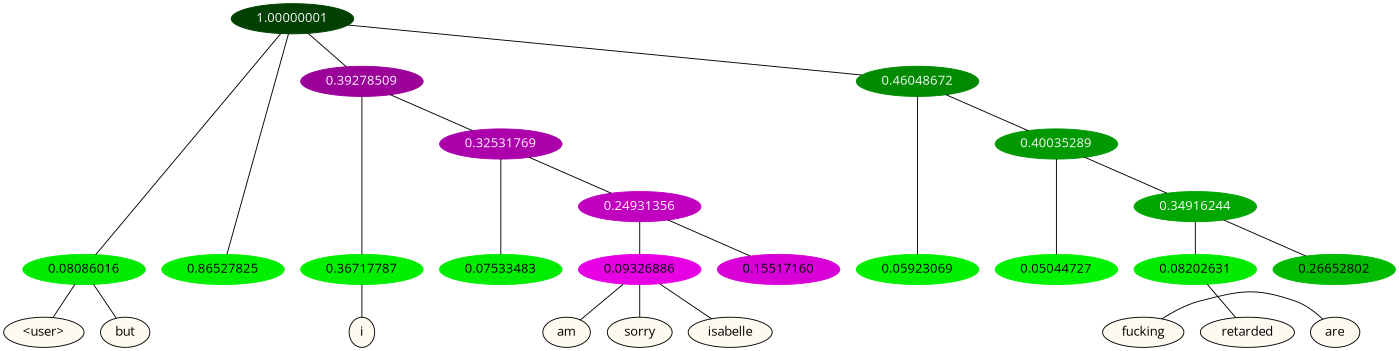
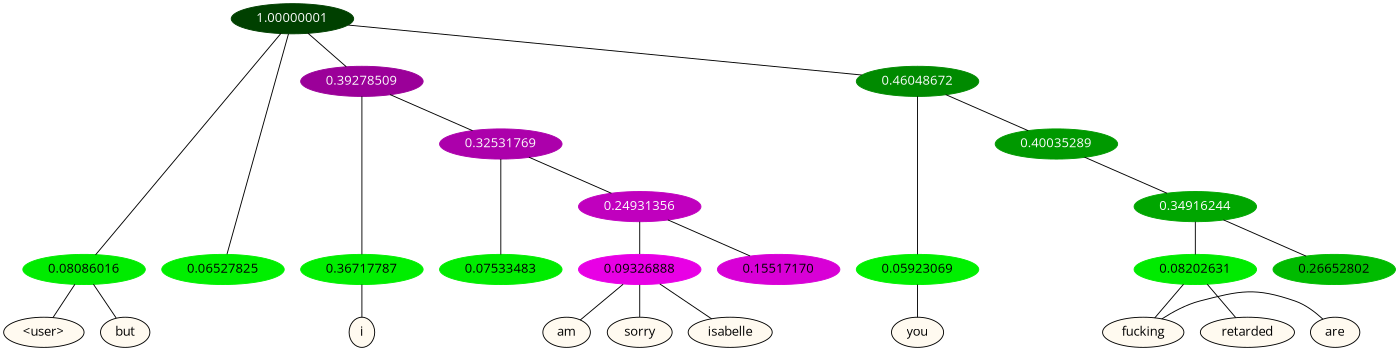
node "0.86527825": label "0.86527825" -> "0.06527825"
node "0.09326886": label "0.09326886" -> "0.09326888"
node "0.15517160": label "0.15517160" -> "0.15517170"
node "0.05044727": removed
edge "0.08202631" -- "fucking": added
node "you": added
